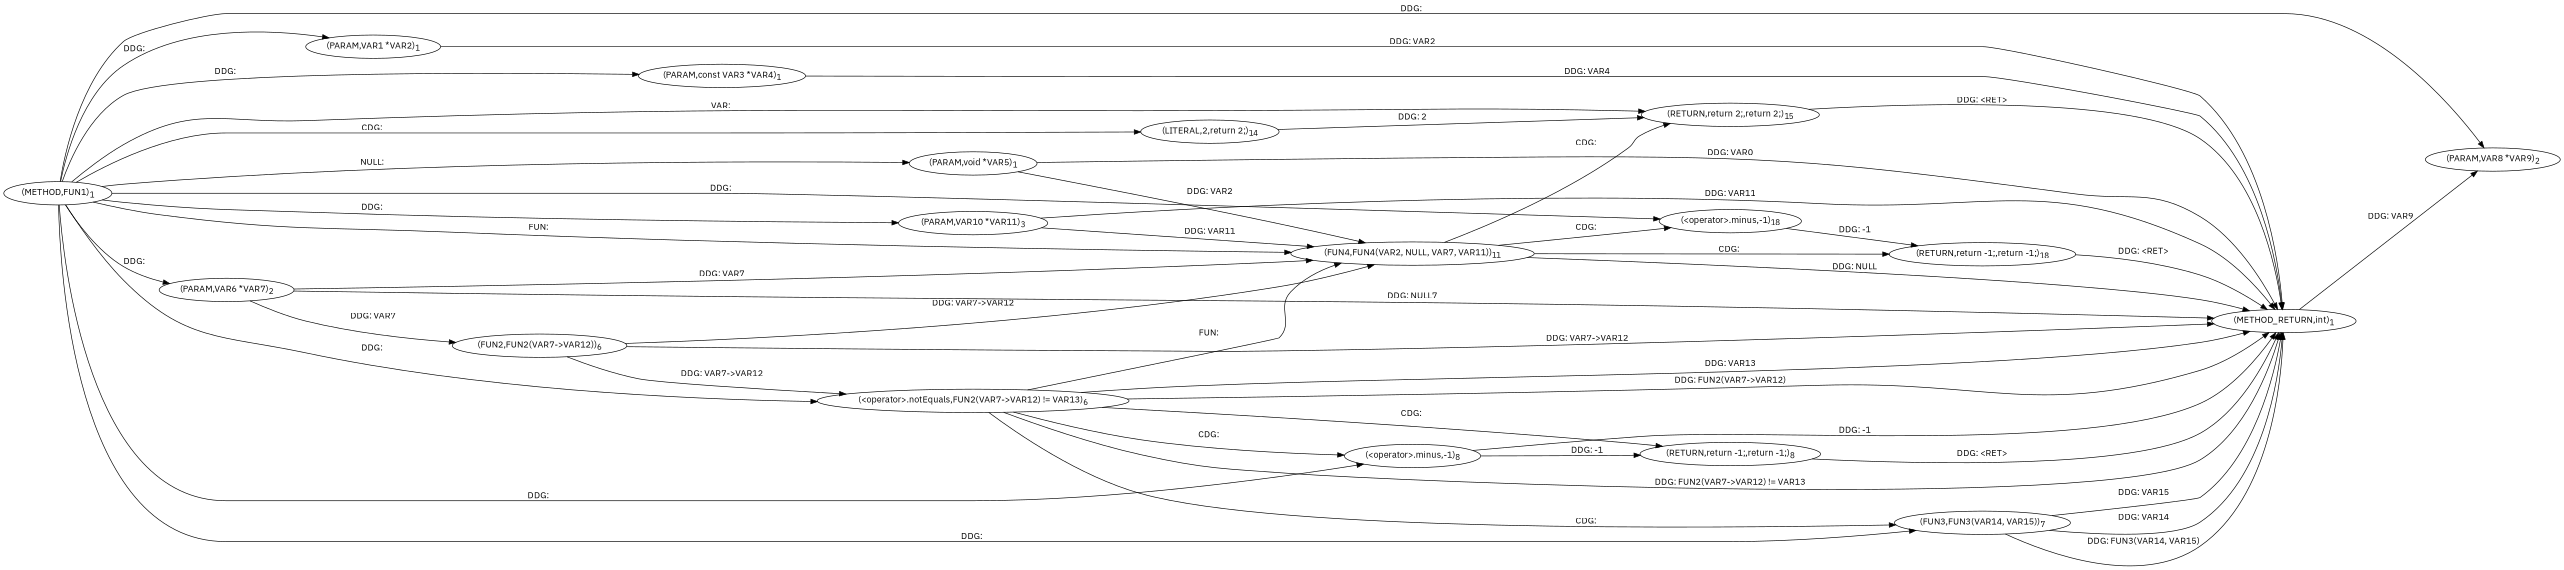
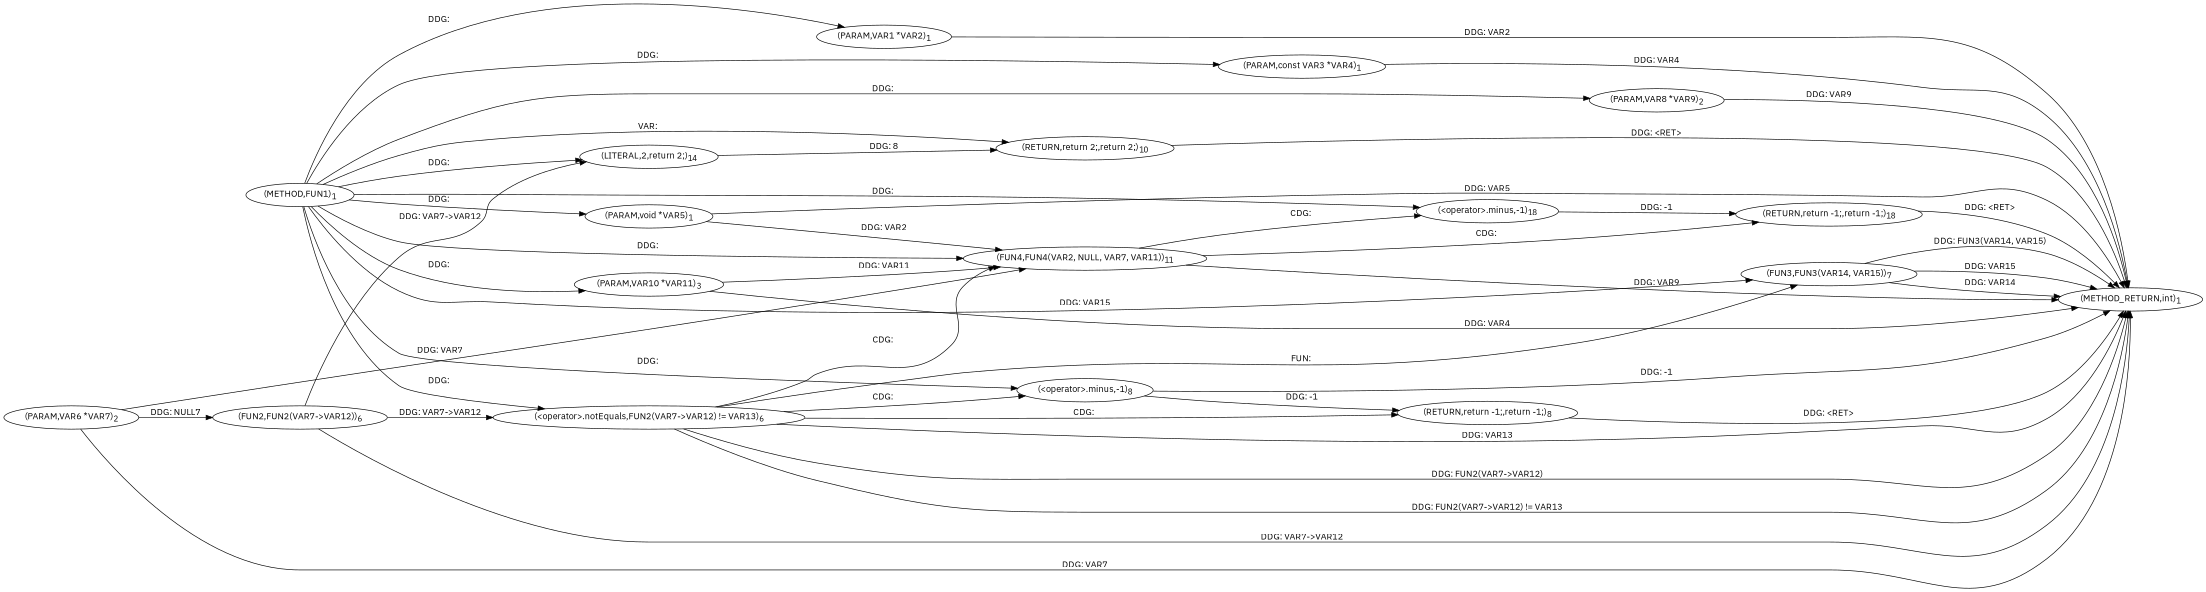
node "(RETURN,return 2;,return 2;)": text "15" -> "10"
edge "(LITERAL,2,return 2;)" -> "(RETURN,return 2;,return 2;)": label "DDG: 2" -> "DDG: 8"
edge "(METHOD,FUN1)" -> "(LITERAL,2,return 2;)": label "CDG: " -> "DDG: "
edge "(PARAM,void *VAR5)" -> "(METHOD_RETURN,int)": label "DDG: VAR0" -> "DDG: VAR5"
edge "(METHOD,FUN1)" -> "(PARAM,void *VAR5)": label "NULL: " -> "DDG: "
edge "(FUN4,FUN4(VAR2, NULL, VAR7, VAR11))" -> "(RETURN,return 2;,return 2;)": removed, label "CDG:"
edge "(PARAM,VAR10 *VAR11)" -> "(METHOD_RETURN,int)": label "DDG: VAR11" -> "DDG: VAR4"
edge "(METHOD,FUN1)" -> "(FUN4,FUN4(VAR2, NULL, VAR7, VAR11))": label "FUN: " -> "DDG: "
edge "(METHOD_RETURN,int)" -> "(PARAM,VAR8 *VAR9)": reversed
edge "(METHOD,FUN1)" -> "(PARAM,VAR6 *VAR7)": removed, label "DDG:"
edge "(FUN4,FUN4(VAR2, NULL, VAR7, VAR11))" -> "(METHOD_RETURN,int)": label "DDG: NULL" -> "DDG: VAR9"
edge "(PARAM,VAR6 *VAR7)" -> "(METHOD_RETURN,int)": label "DDG: NULL7" -> "DDG: VAR7"
edge "(PARAM,VAR6 *VAR7)" -> "(FUN2,FUN2(VAR7->VAR12))": label "DDG: VAR7" -> "DDG: NULL7"
edge "(FUN2,FUN2(VAR7->VAR12))" -> "(FUN4,FUN4(VAR2, NULL, VAR7, VAR11))": now "(FUN2,FUN2(VAR7->VAR12))" -> "(LITERAL,2,return 2;)"
edge "(<operator>.notEquals,FUN2(VAR7->VAR12) != VAR13)" -> "(FUN4,FUN4(VAR2, NULL, VAR7, VAR11))": label "FUN: " -> "CDG: "
edge "(<operator>.notEquals,FUN2(VAR7->VAR12) != VAR13)" -> "(FUN3,FUN3(VAR14, VAR15))": label "CDG: " -> "FUN: "
edge "(METHOD,FUN1)" -> "(FUN3,FUN3(VAR14, VAR15))": label "DDG: " -> "DDG: VAR15"
